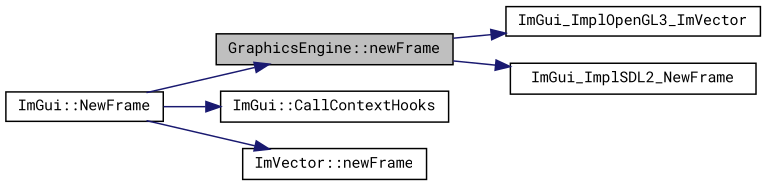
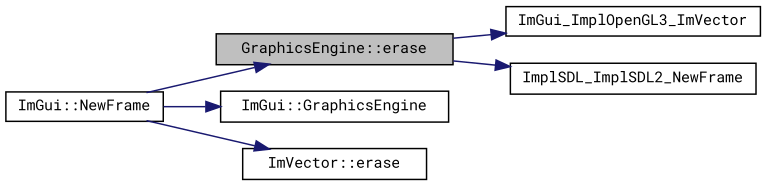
node "GraphicsEngine::newFrame": label "GraphicsEngine::newFrame" -> "GraphicsEngine::erase"
node "ImGui_ImplSDL2_NewFrame": label "ImGui_ImplSDL2_NewFrame" -> "ImplSDL_ImplSDL2_NewFrame"
node "ImGui::CallContextHooks": label "ImGui::CallContextHooks" -> "ImGui::GraphicsEngine"
node "ImVector::newFrame": label "ImVector::newFrame" -> "ImVector::erase"
